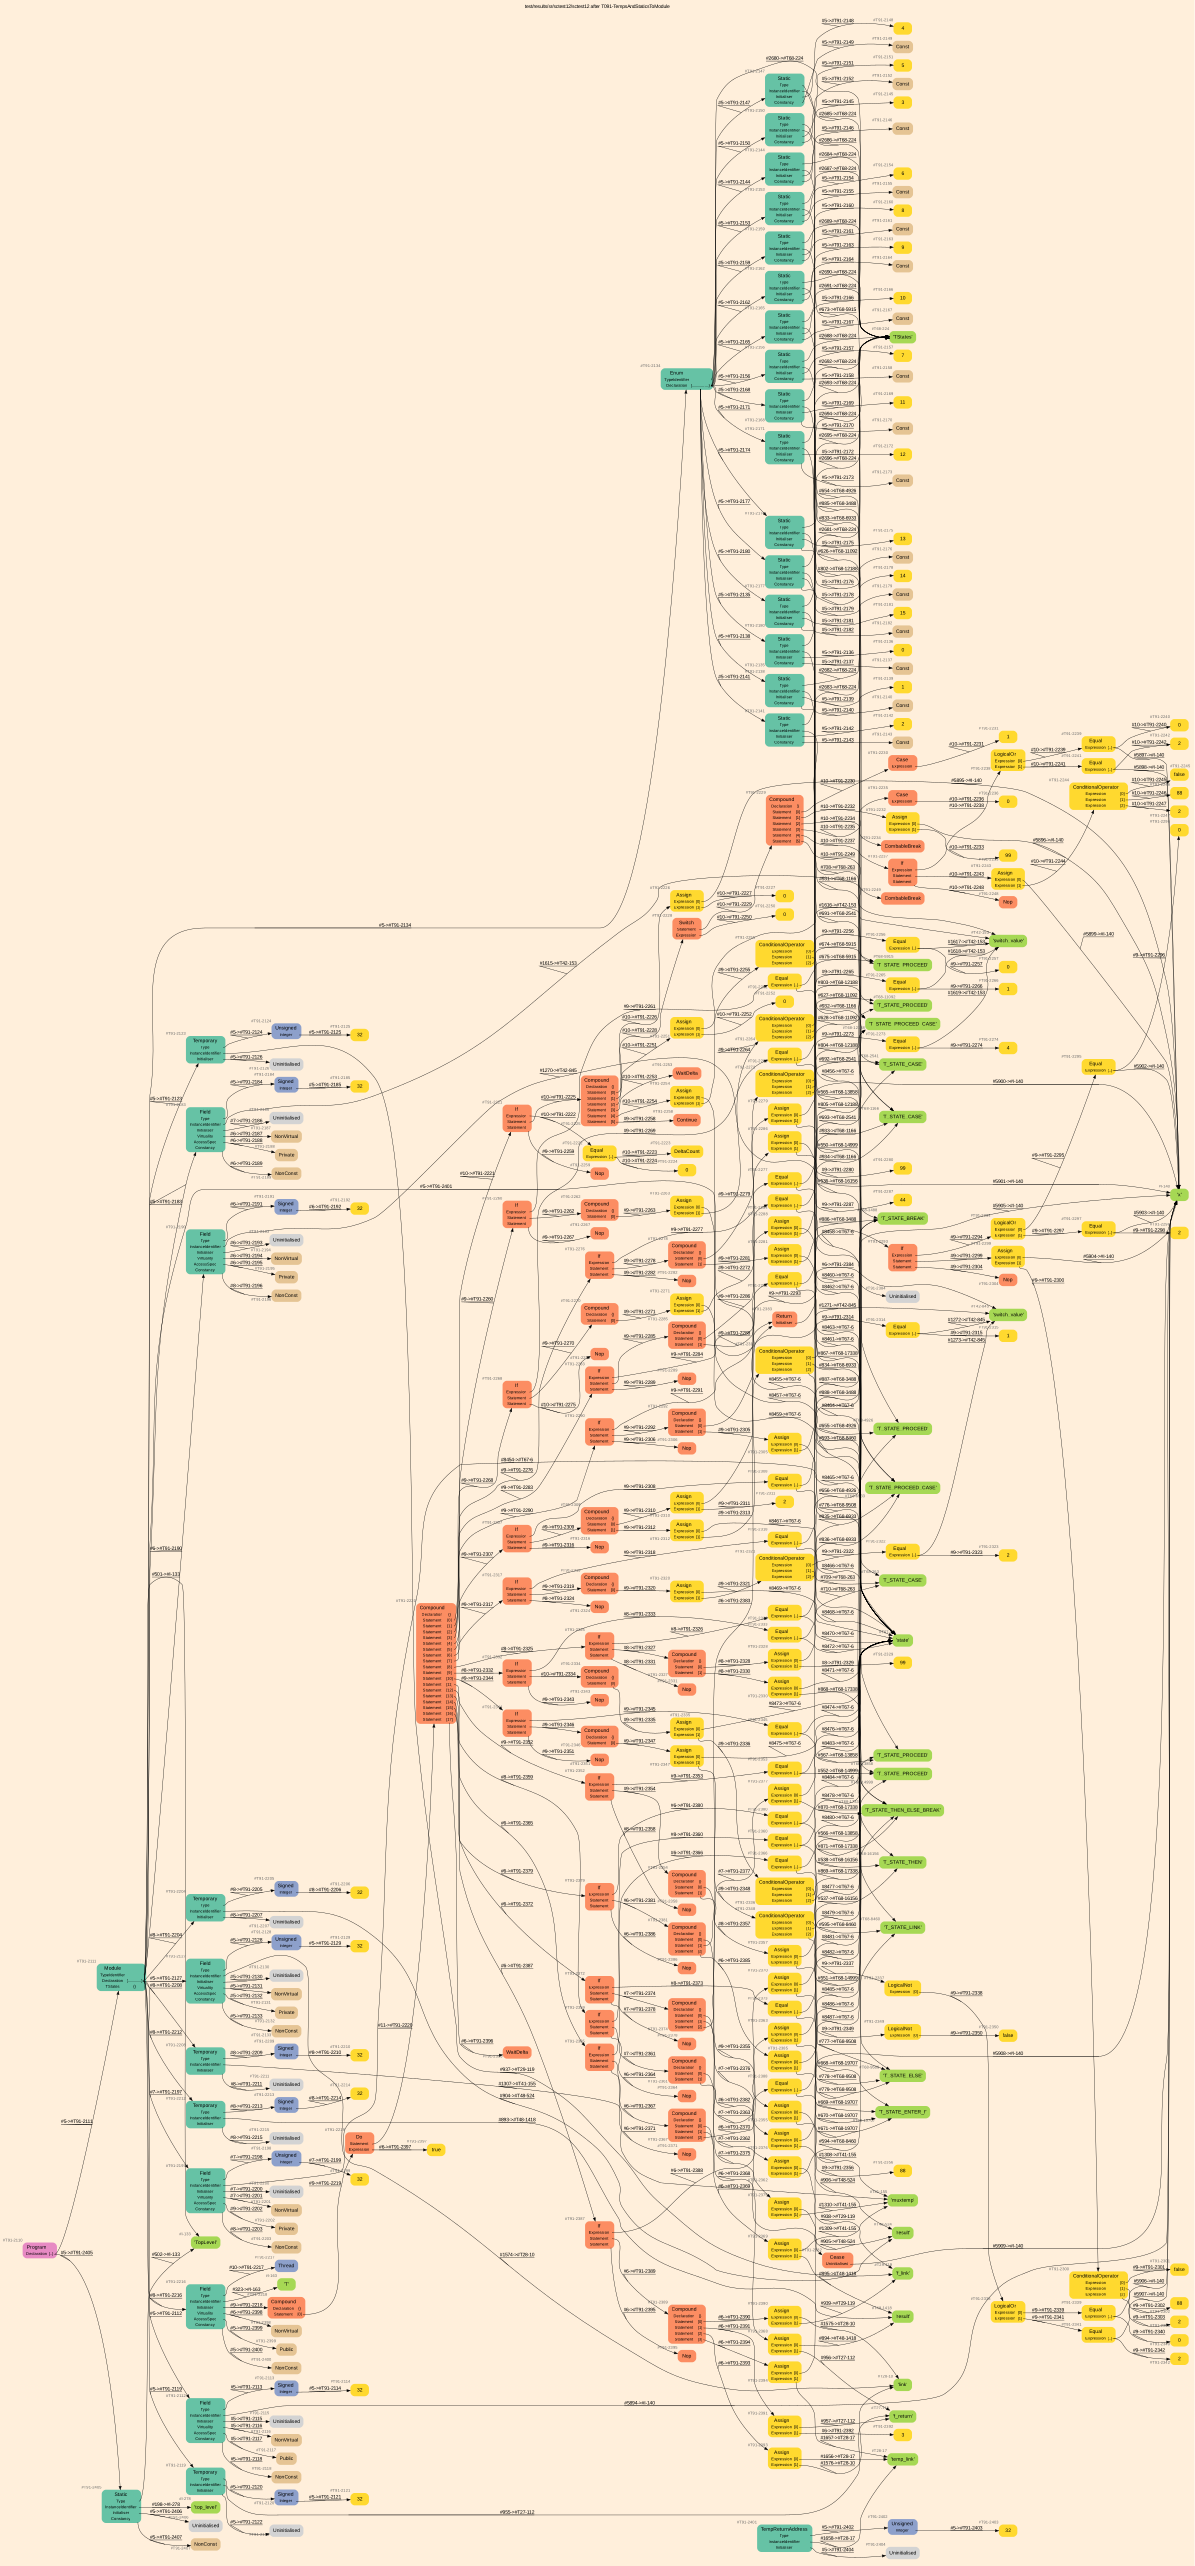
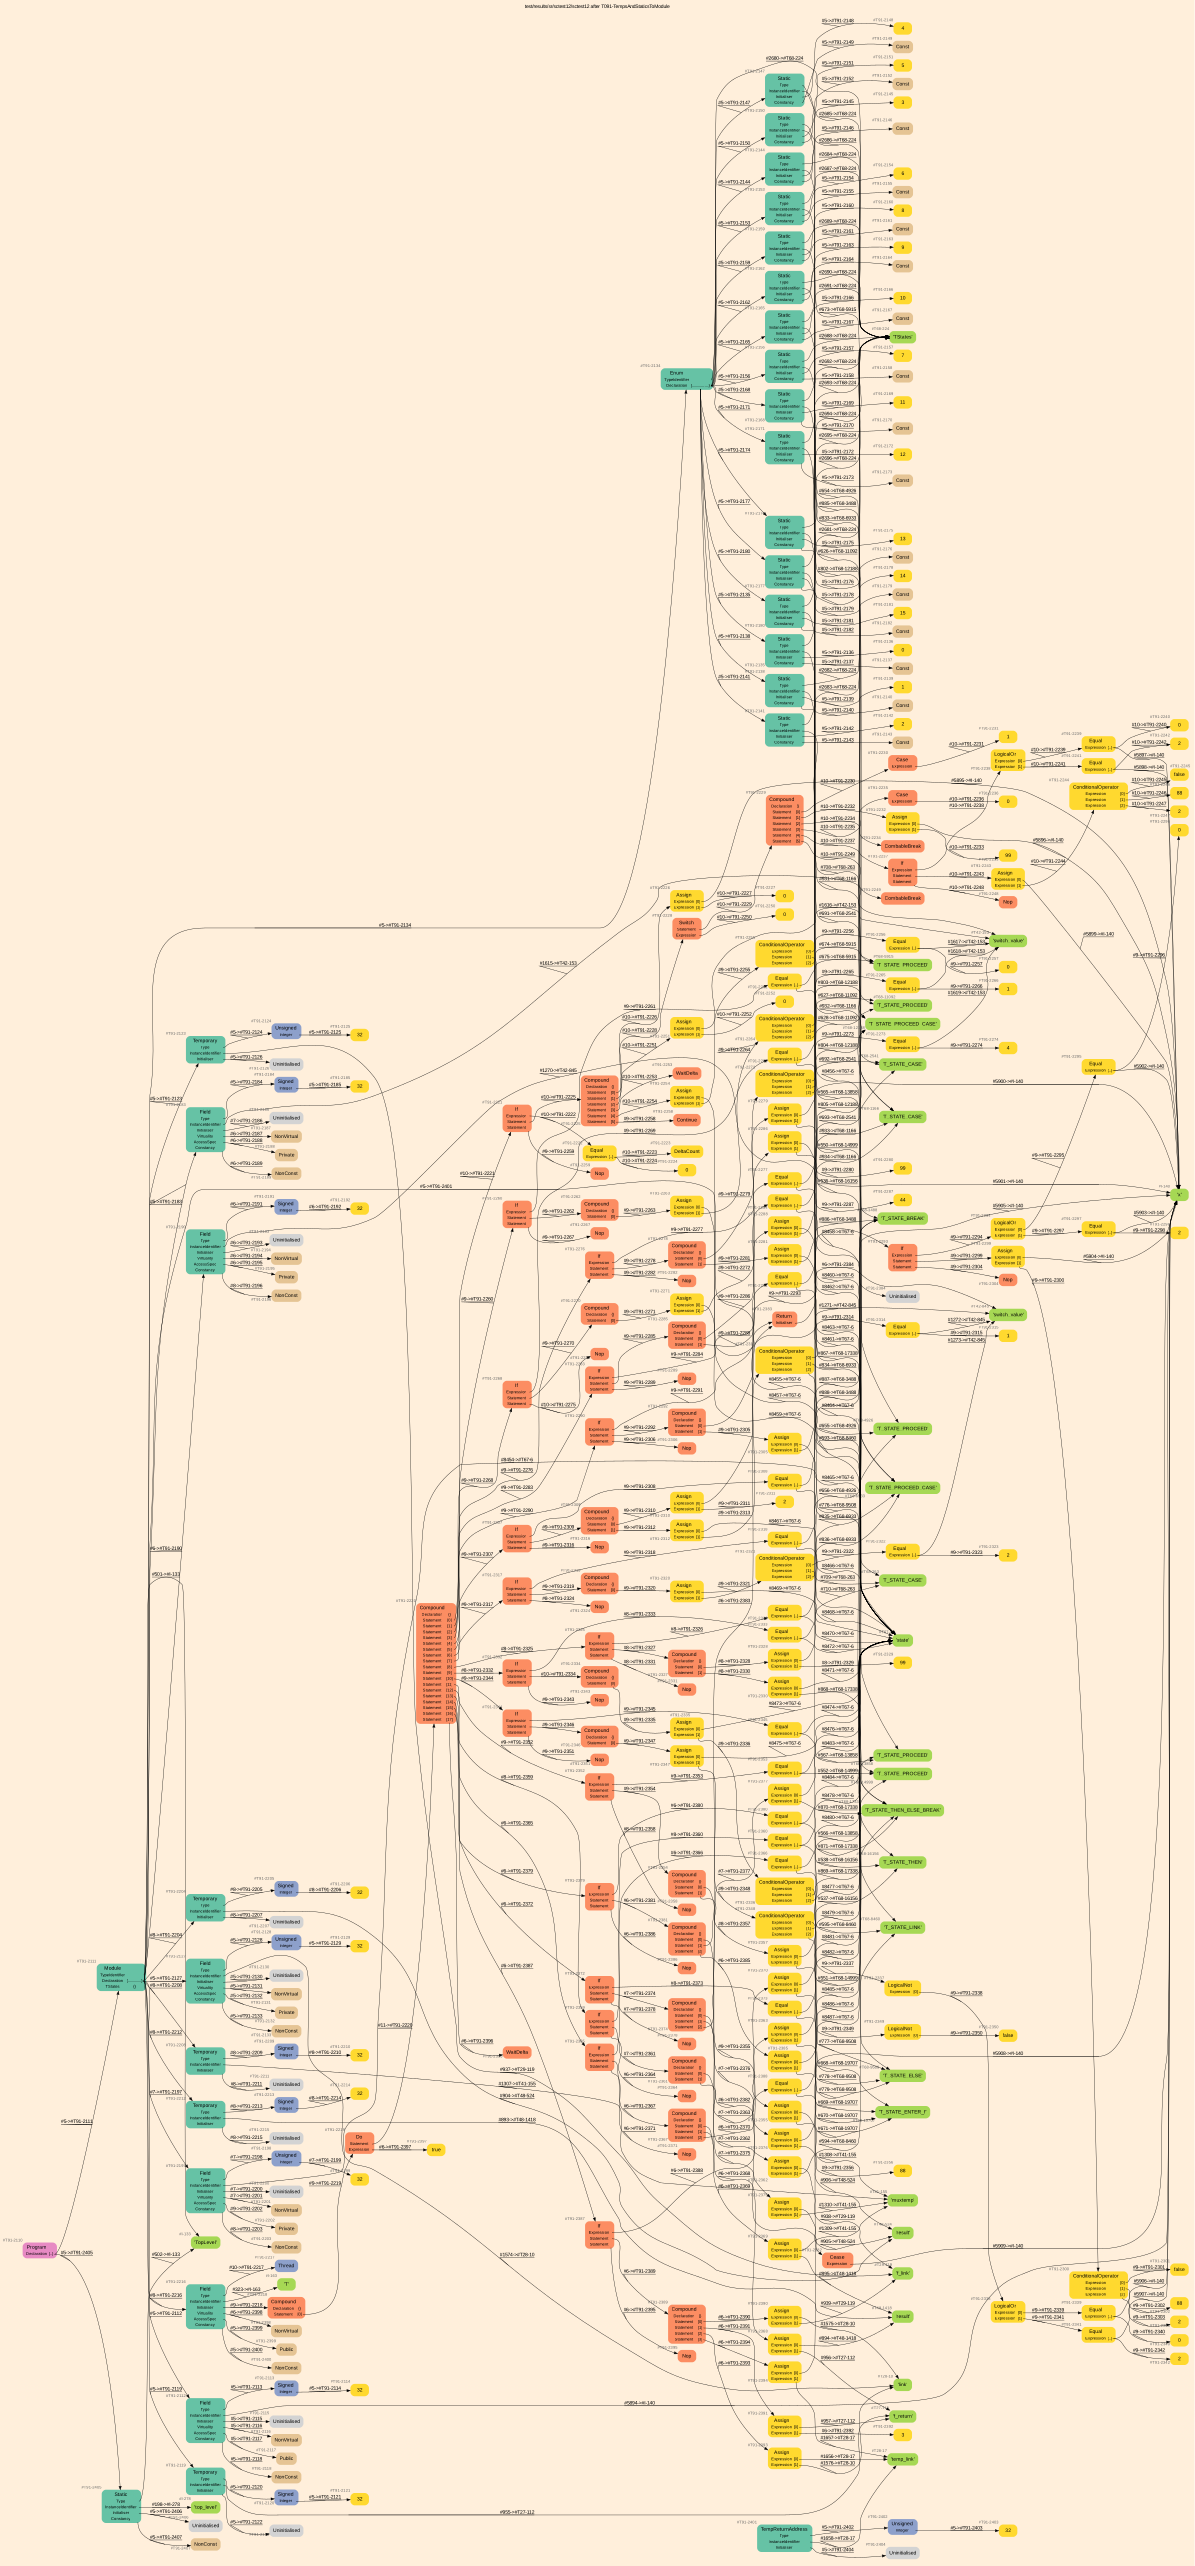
node "Cease": text "Uninitialised" -> "Expression"
